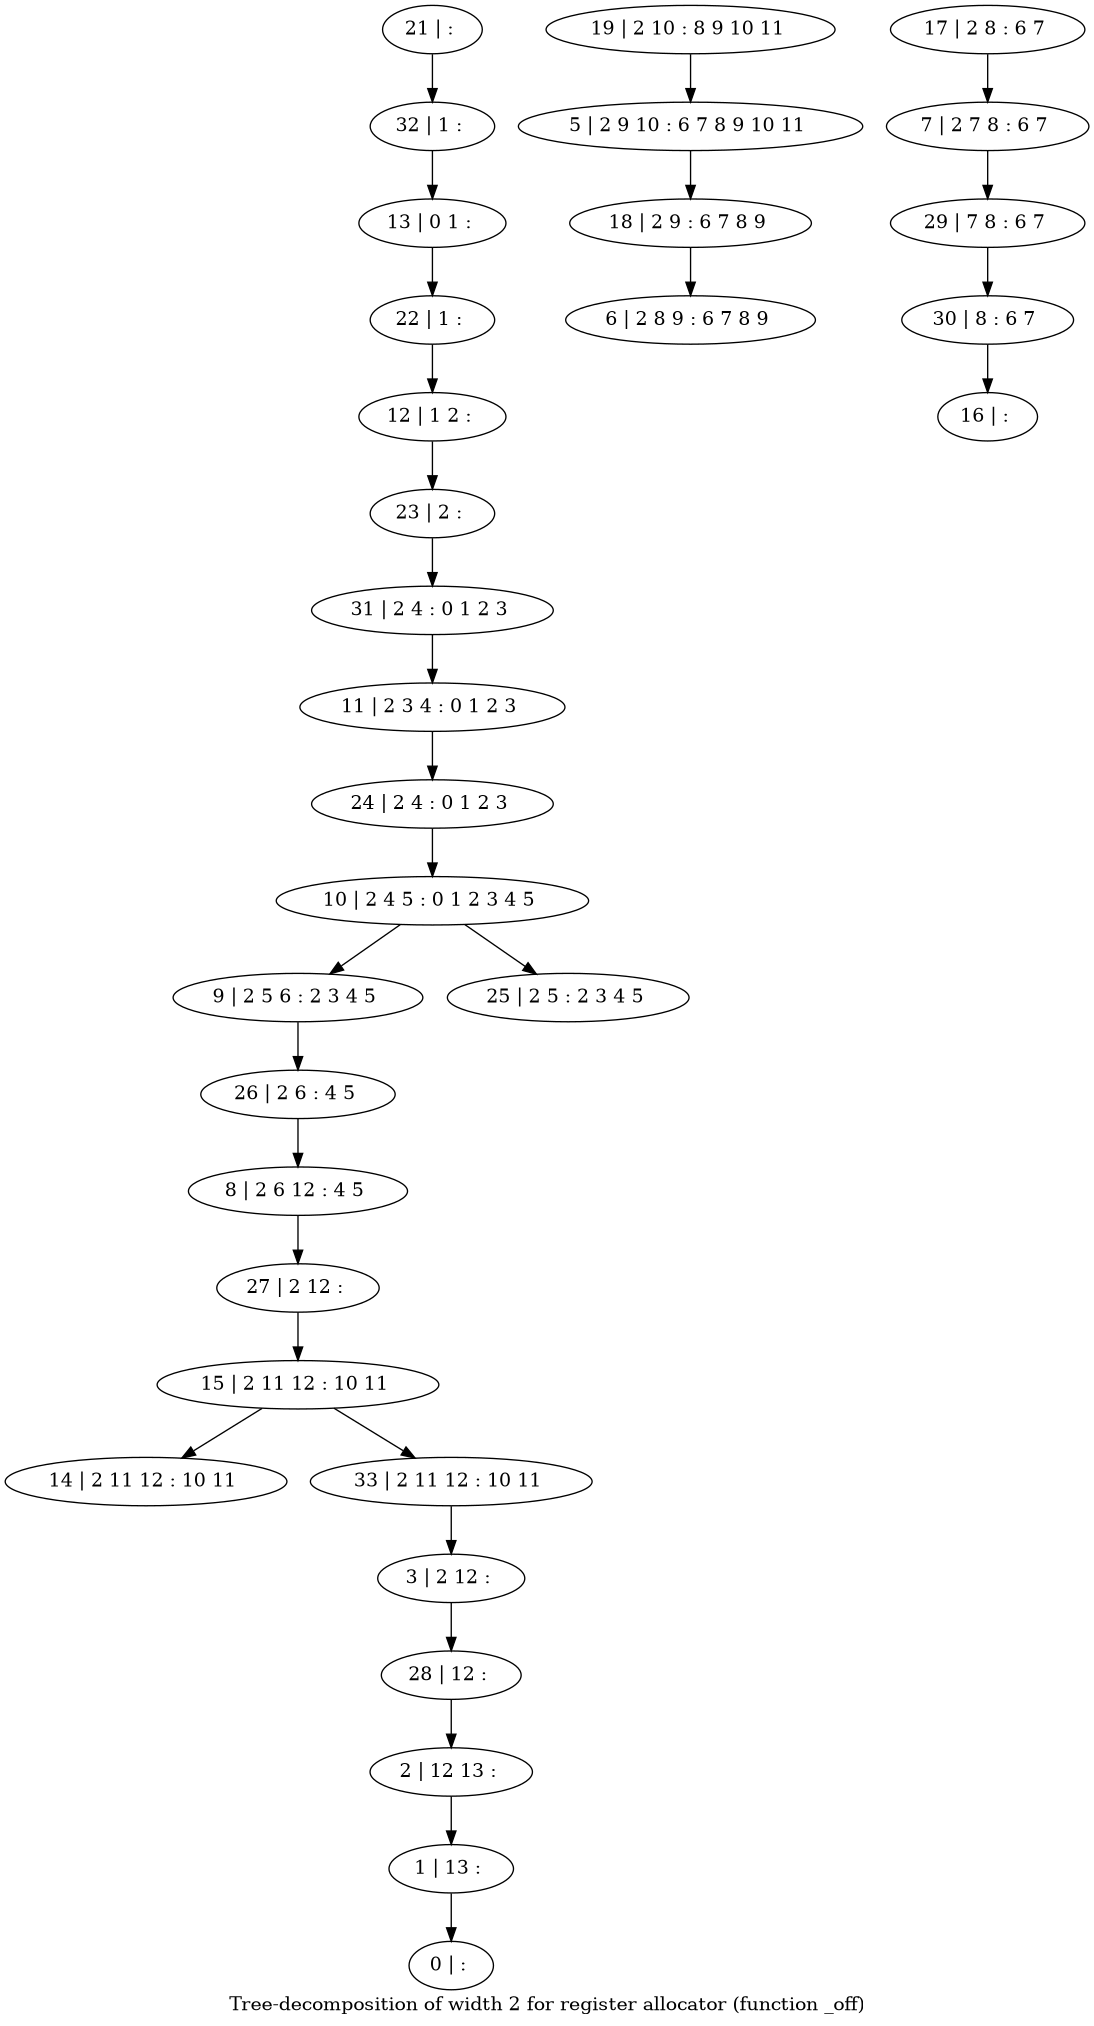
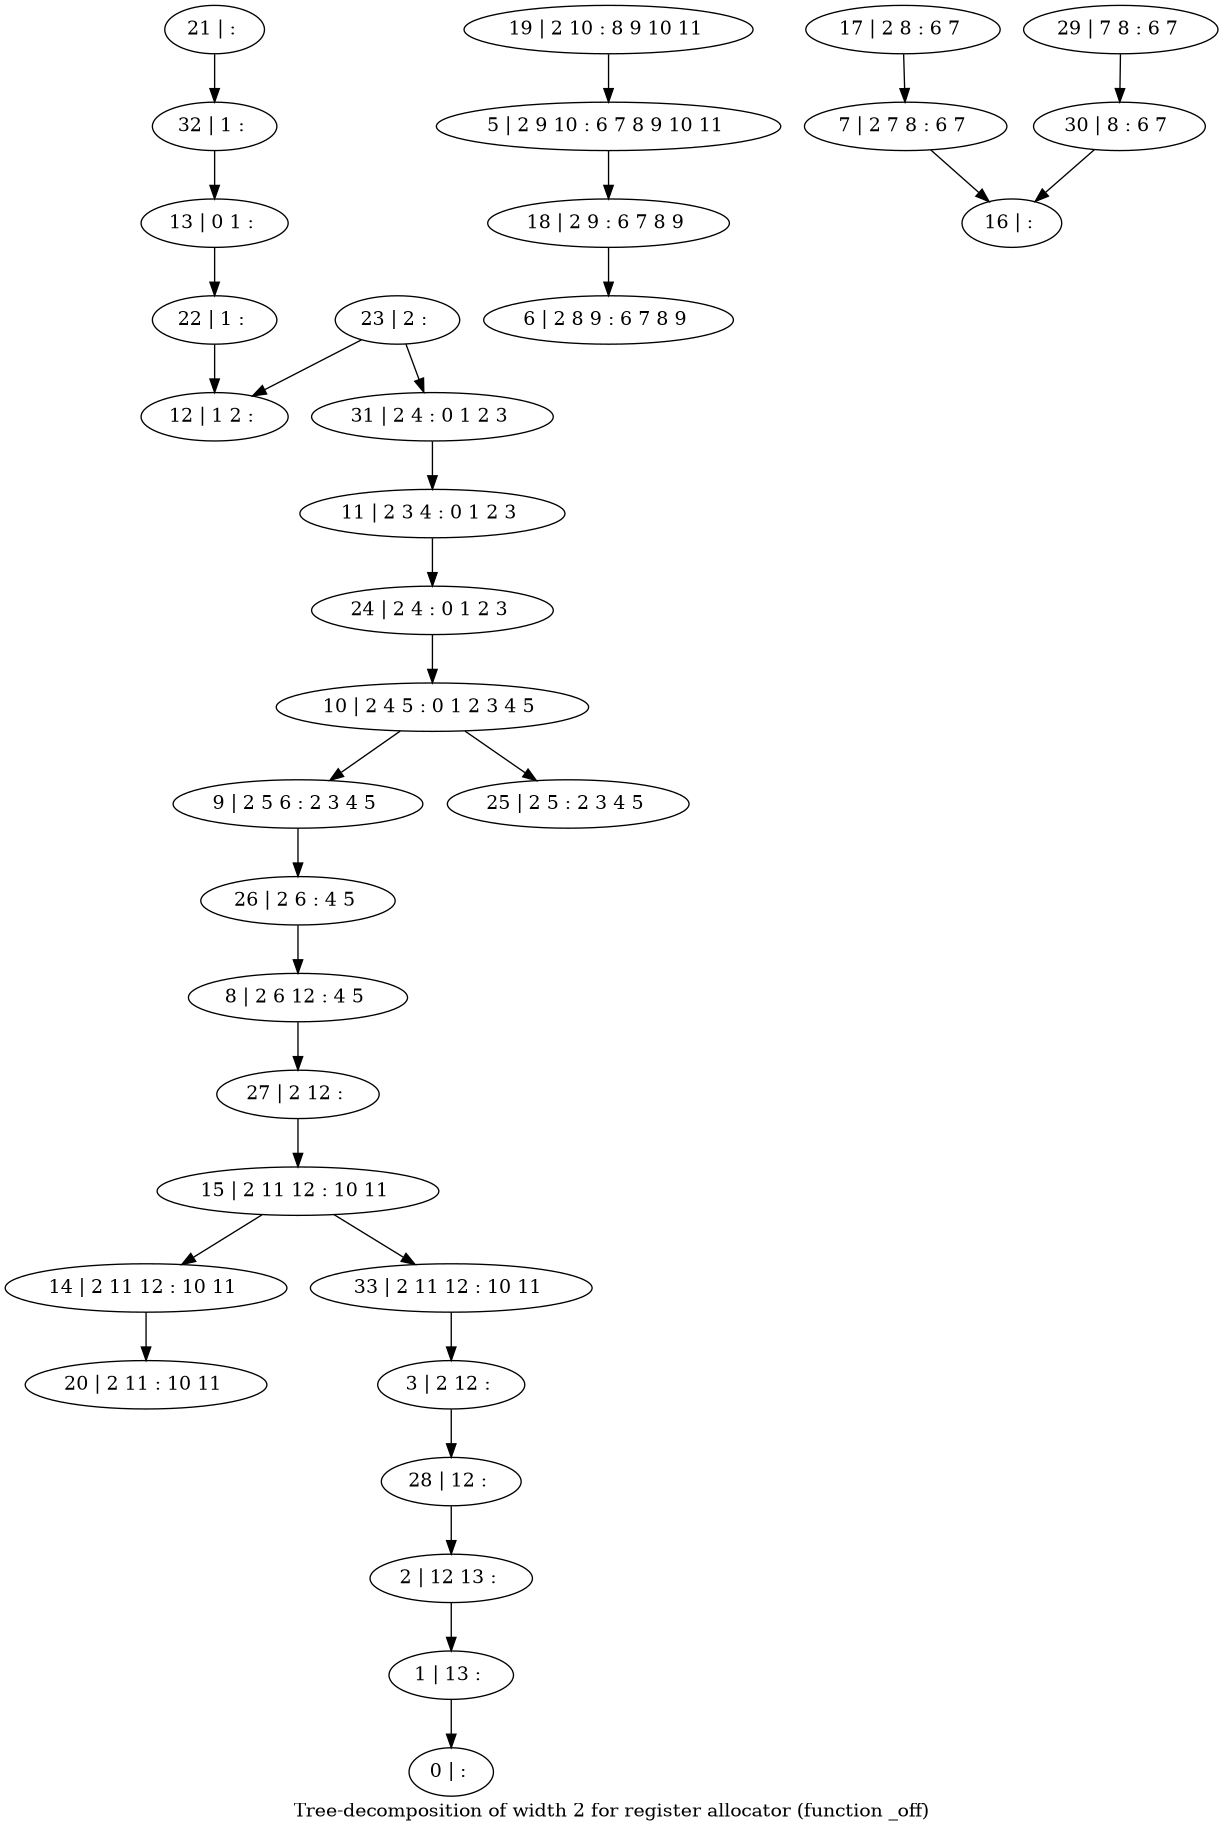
edge "7 | 2 7 8 : 6 7" -> "29 | 7 8 : 6 7": now "7 | 2 7 8 : 6 7" -> "16 | :"
edge "12 | 1 2 :" -> "23 | 2 :": reversed
node "20 | 2 11 : 10 11": added
